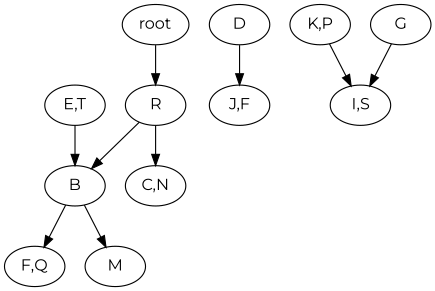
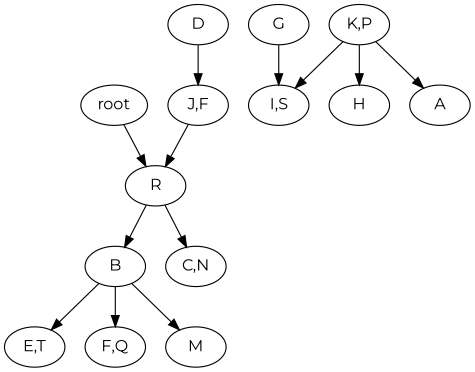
node "H": added
node "A": added
edge "E,T" -> "B": reversed
edge "J,F" -> "R": added
